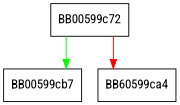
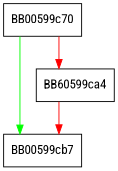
node "BB00599c72": label "BB00599c72" -> "BB00599c70"
edge "BB60599ca4" -> "BB00599cb7": added
